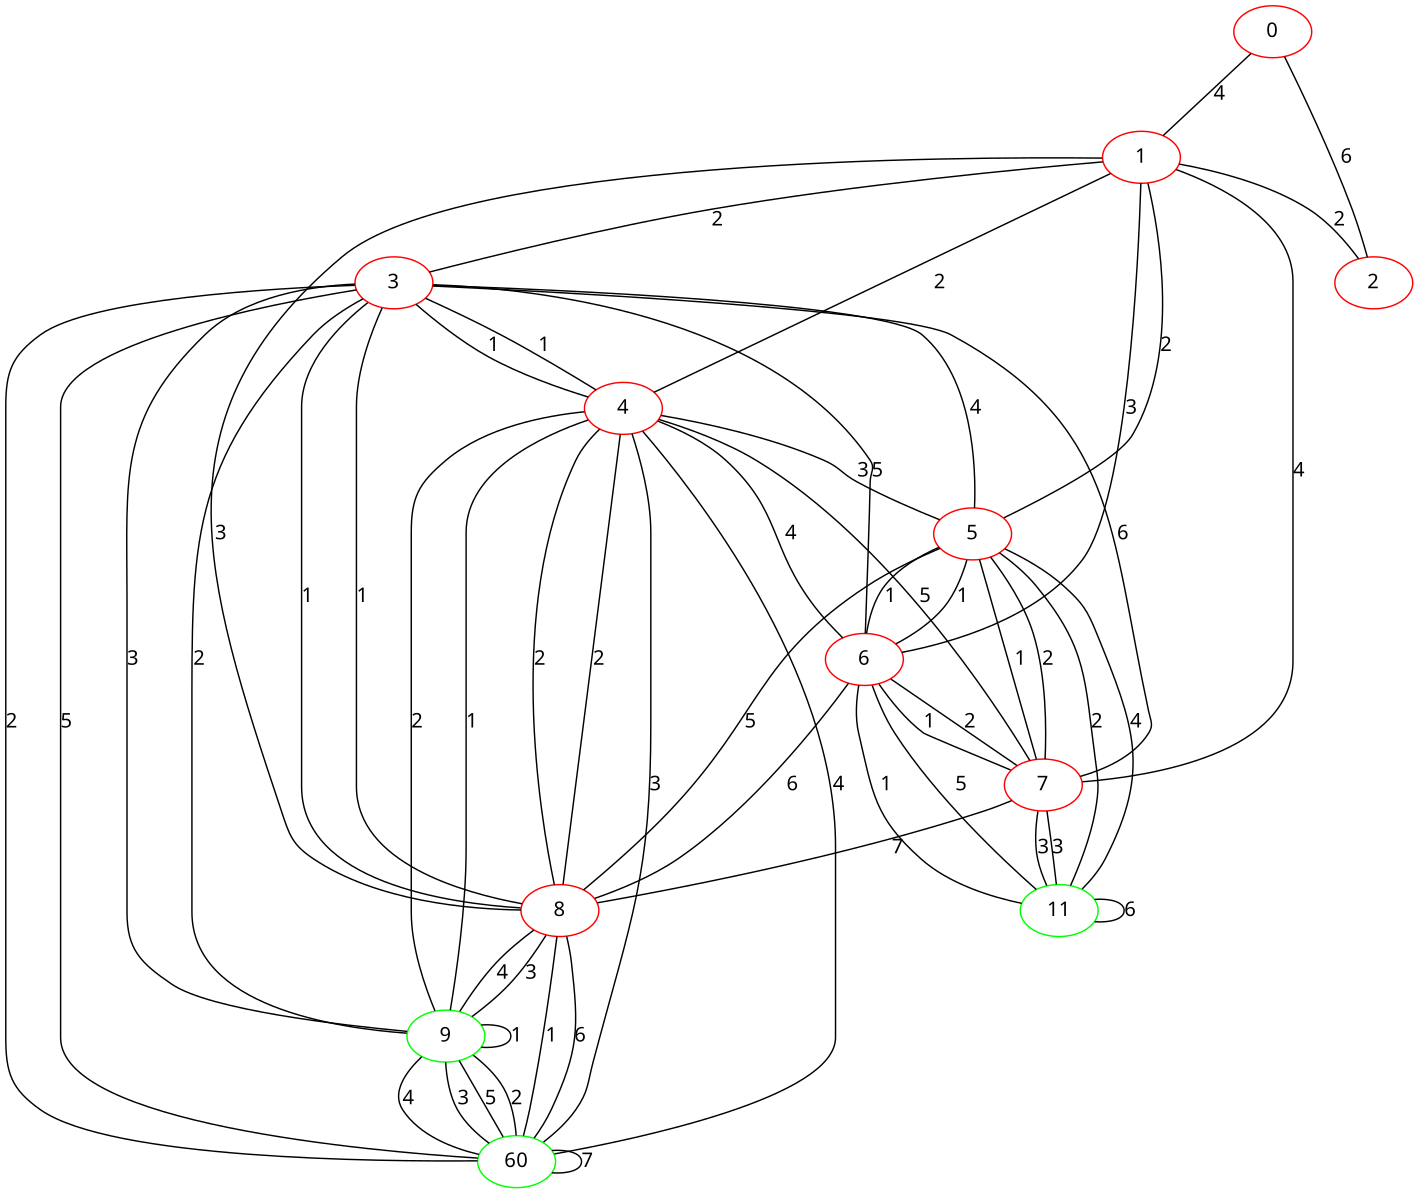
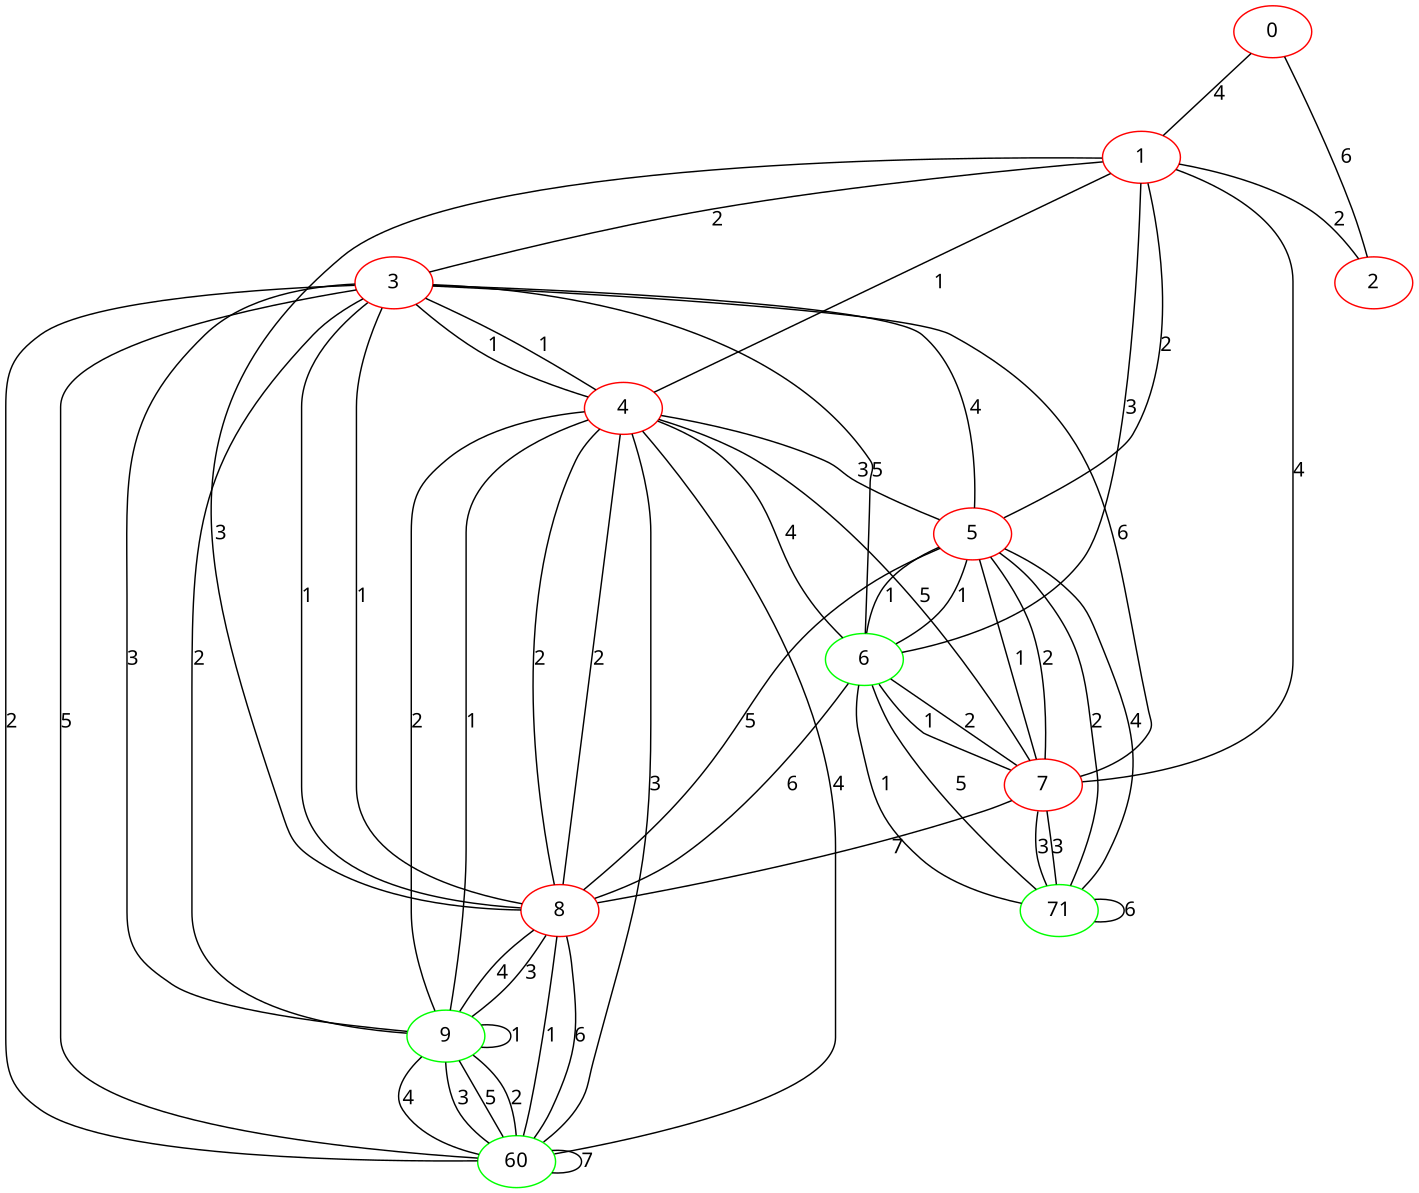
edge "1" -- "4": label "2" -> "1"
node "6": color red -> green
node "11": label "11" -> "71"
